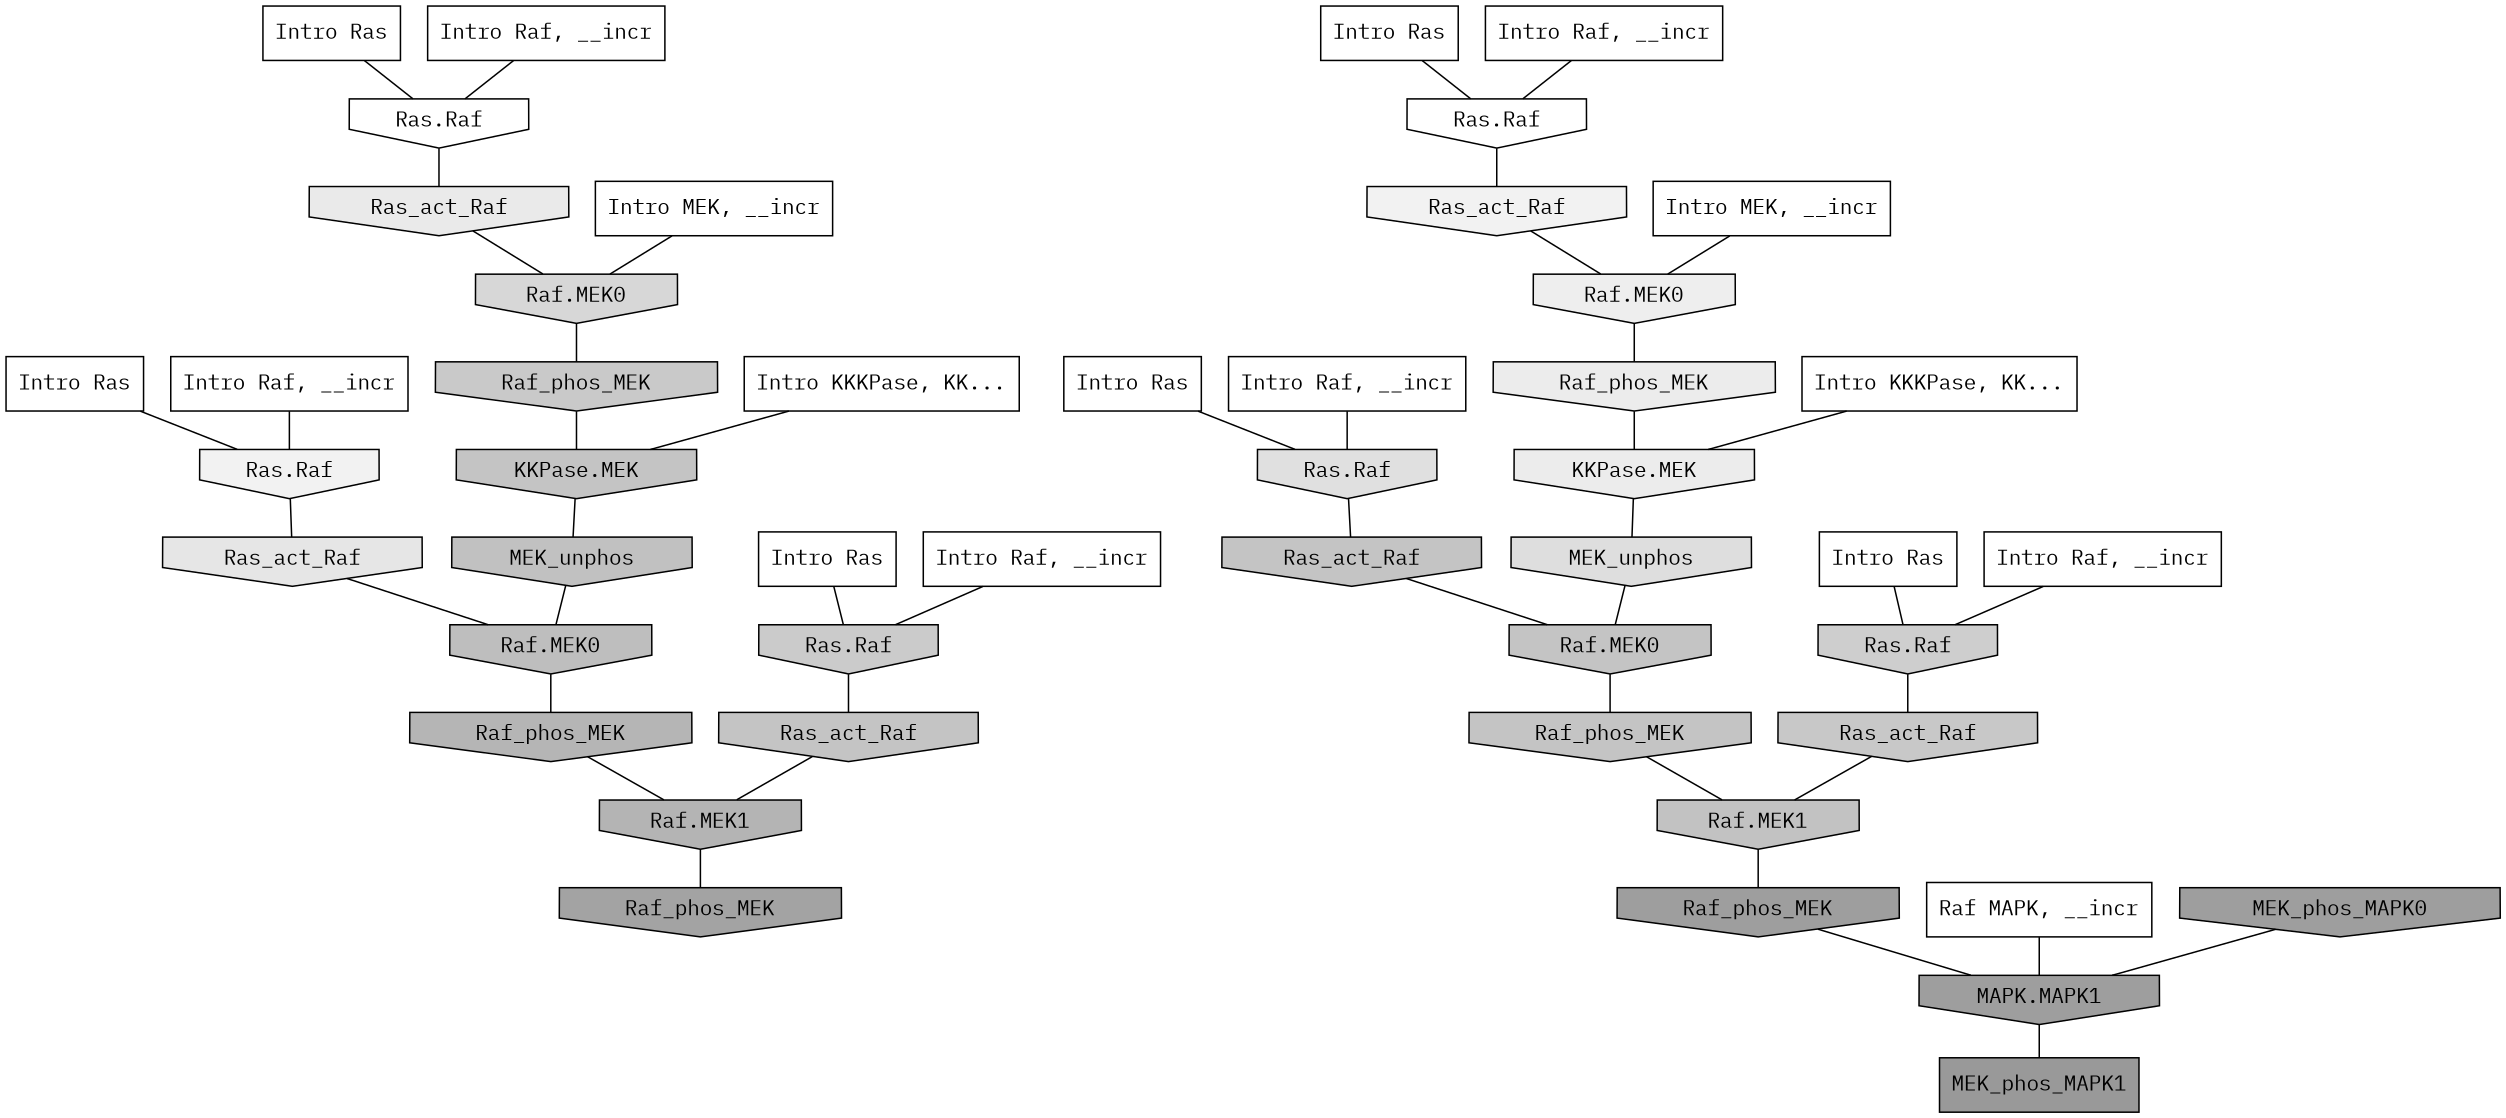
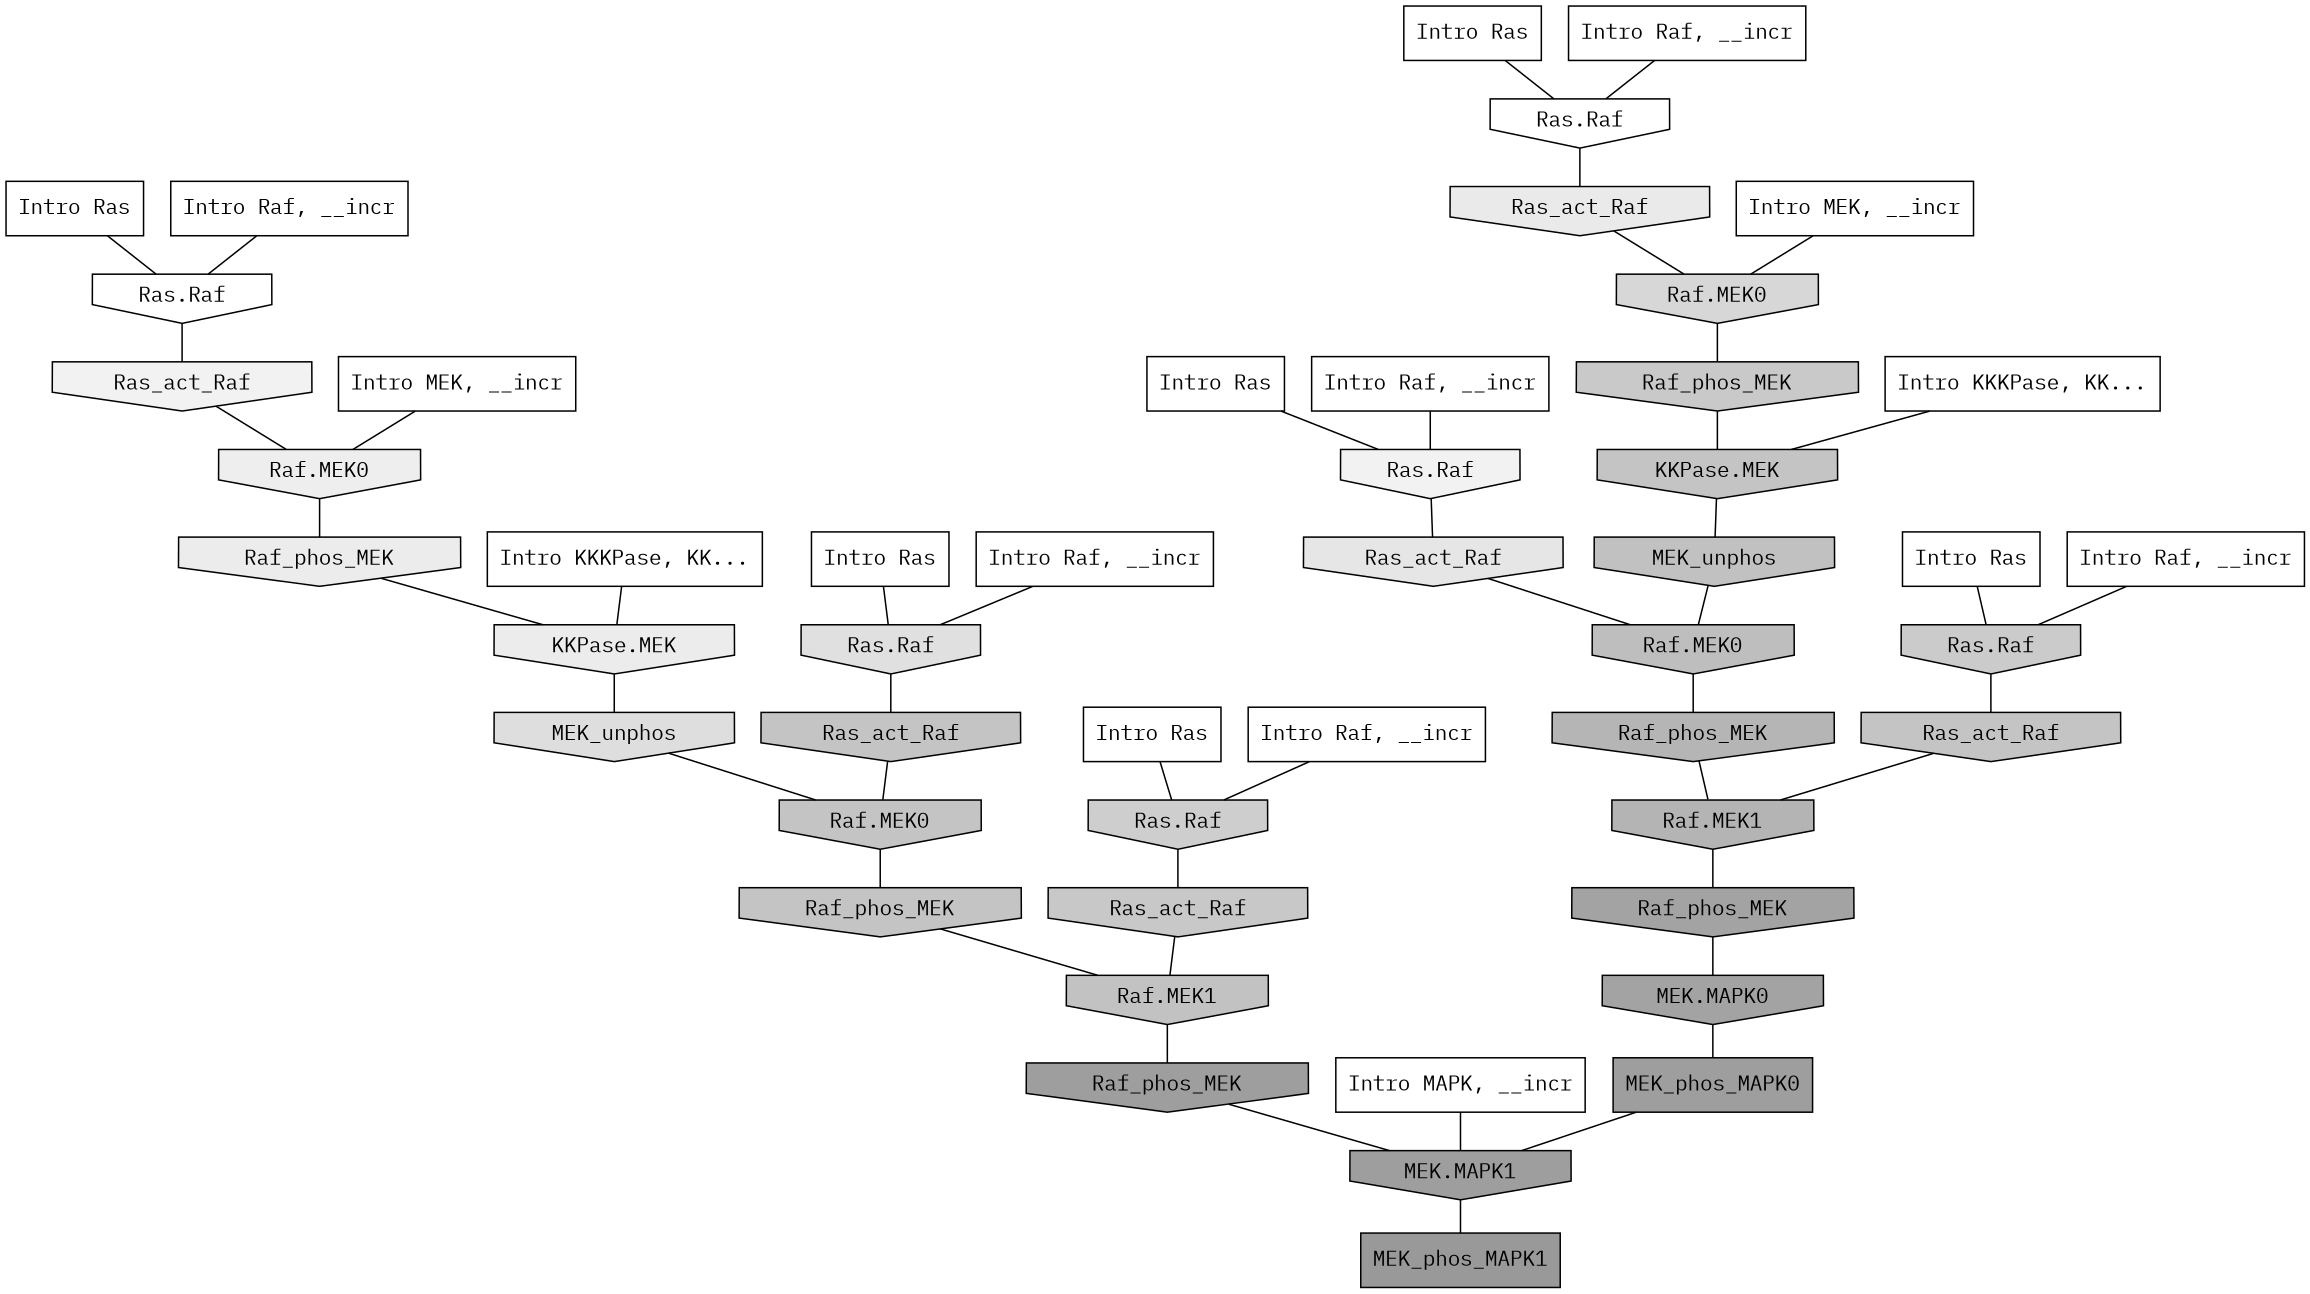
node "Raf MAPK, __incr": label "Raf MAPK, __incr" -> "Intro MAPK, __incr"
node "MEK_phos_MAPK0": shape invhouse -> box
node "MEK.MAPK0": added
node "MAPK.MAPK1": label "MAPK.MAPK1" -> "MEK.MAPK1"
